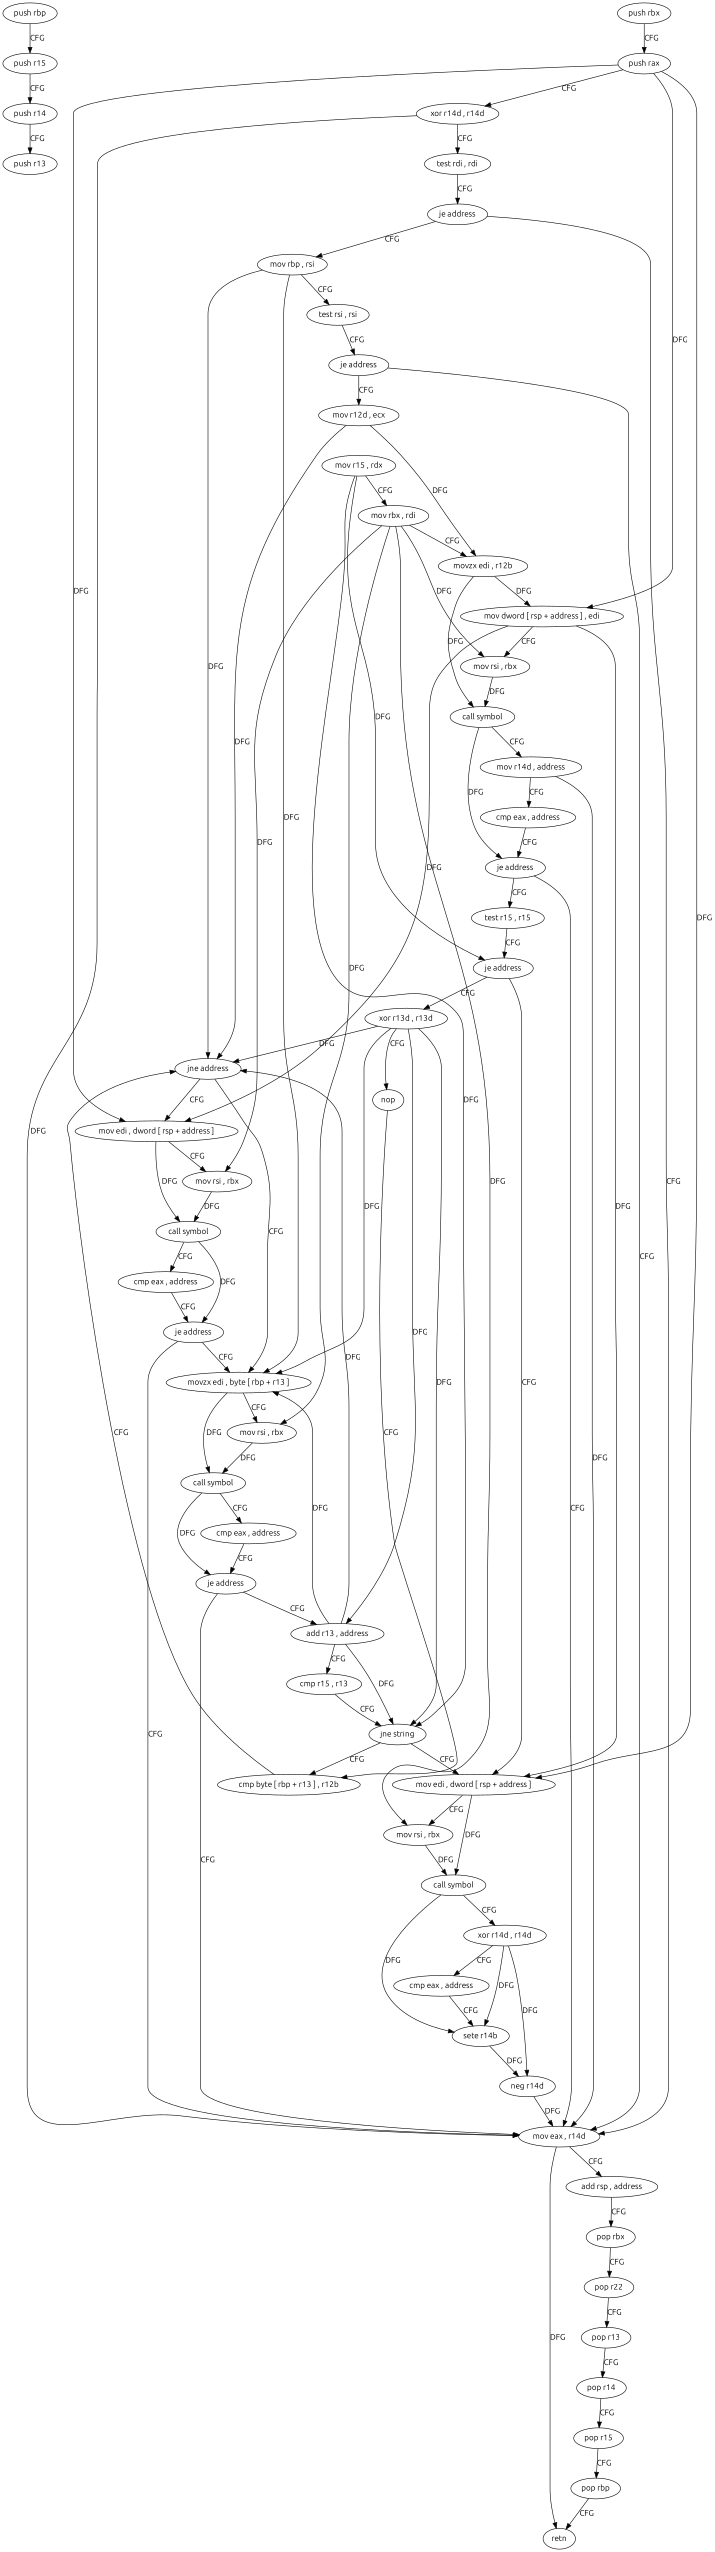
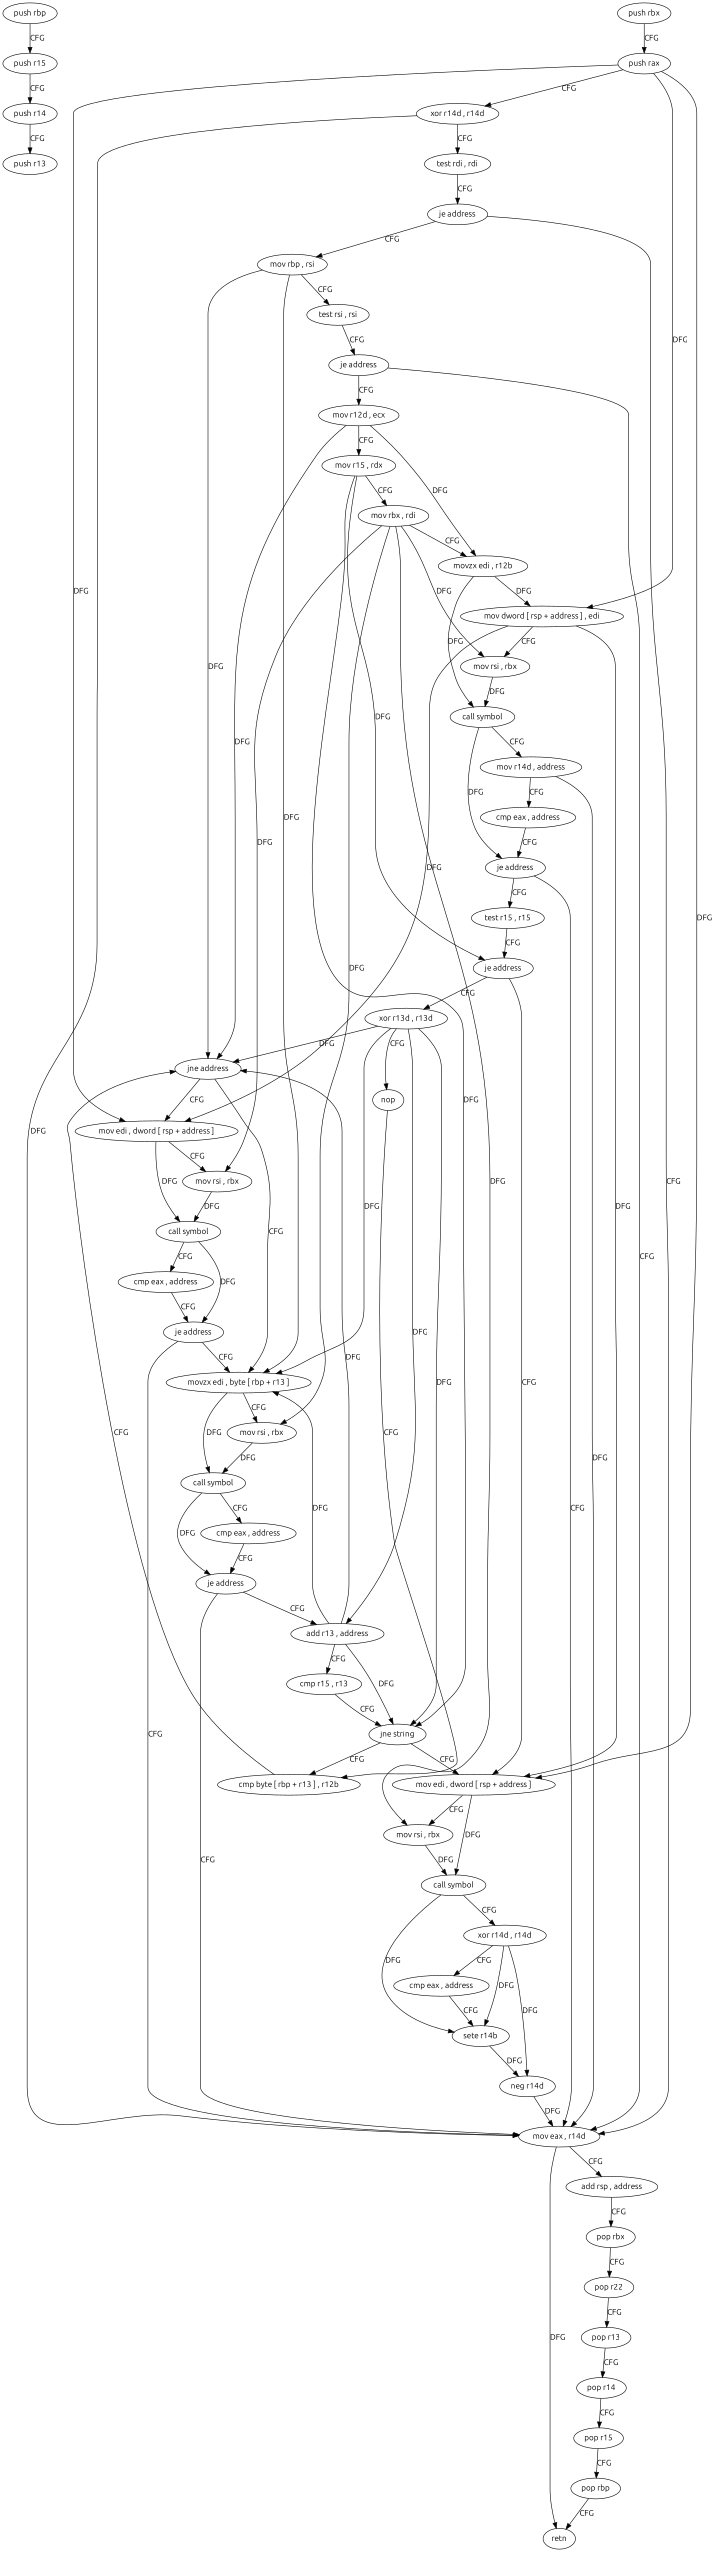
edge "mov r12d , ecx" -> "mov r15 , rdx": added, label "CFG"
